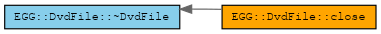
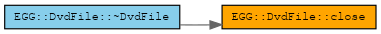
edge "EGG::DvdFile::close" -> "EGG::DvdFile::~DvdFile": reversed
